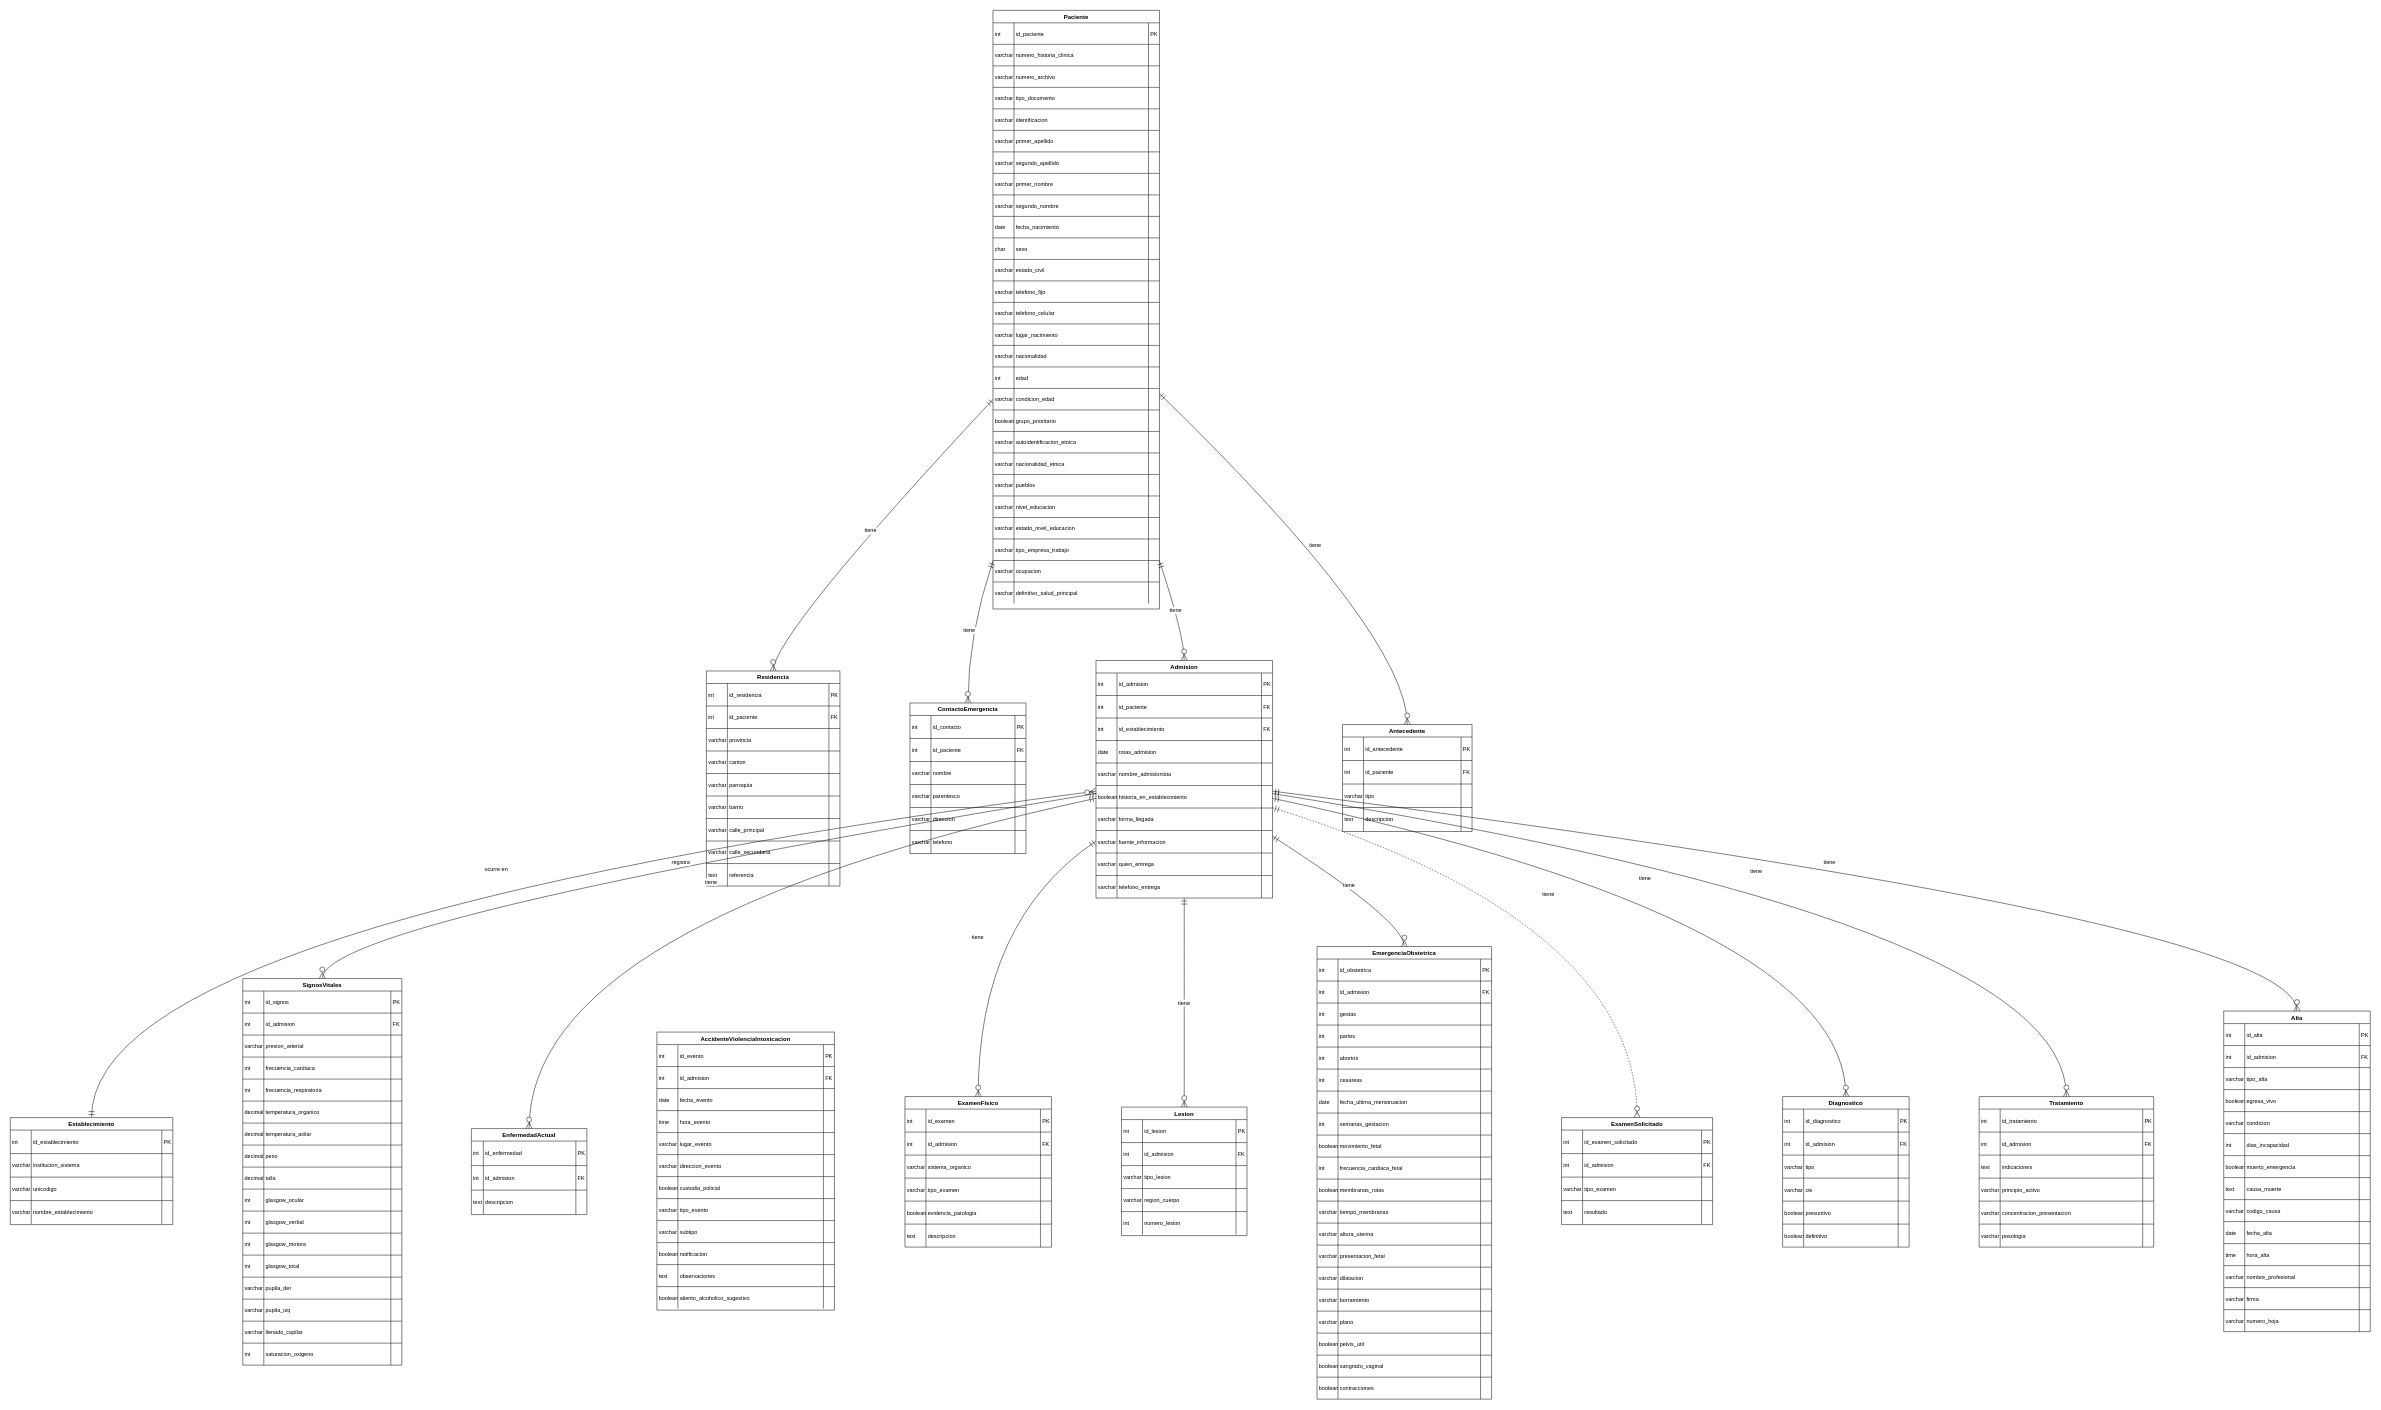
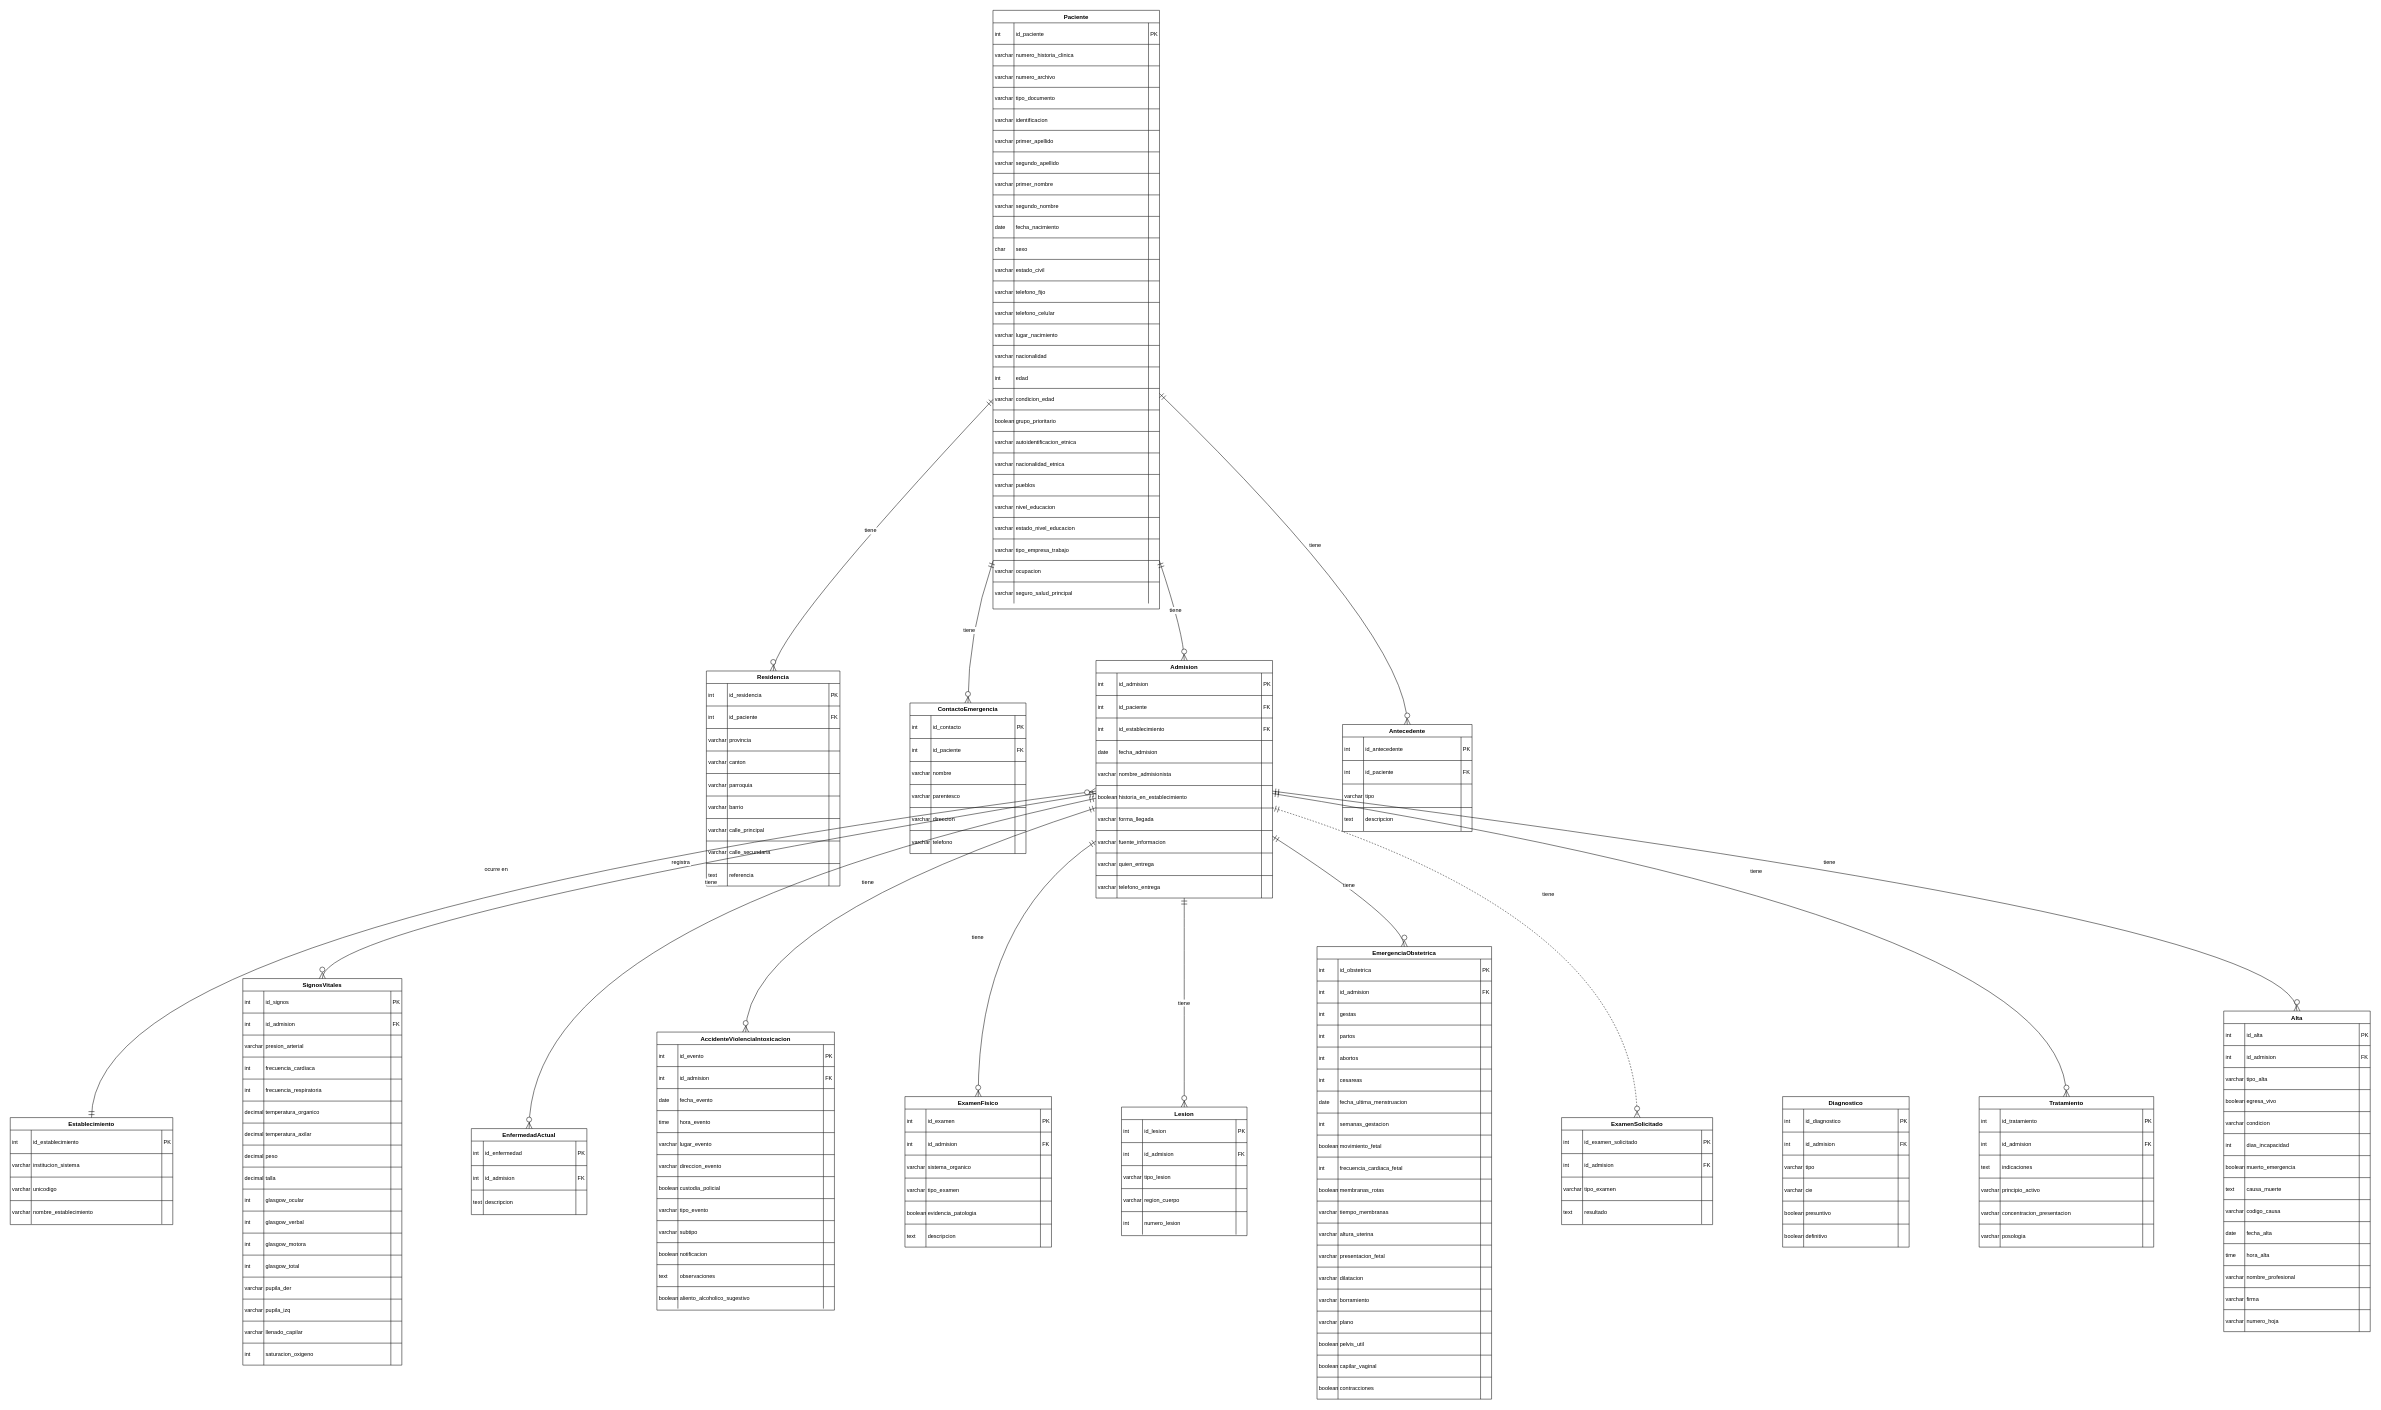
node "definitivo_salud_principal": label "definitivo_salud_principal" -> "seguro_salud_principal"
node "rotas_admision": label "rotas_admision" -> "fecha_admision"
edge "Admision" -- "Diagnostico": removed, label "tiene"
edge "Admision" -- "AccidenteViolenciaIntoxicacion": added, label "tiene"
node "sangrado_vaginal": label "sangrado_vaginal" -> "capilar_vaginal"
